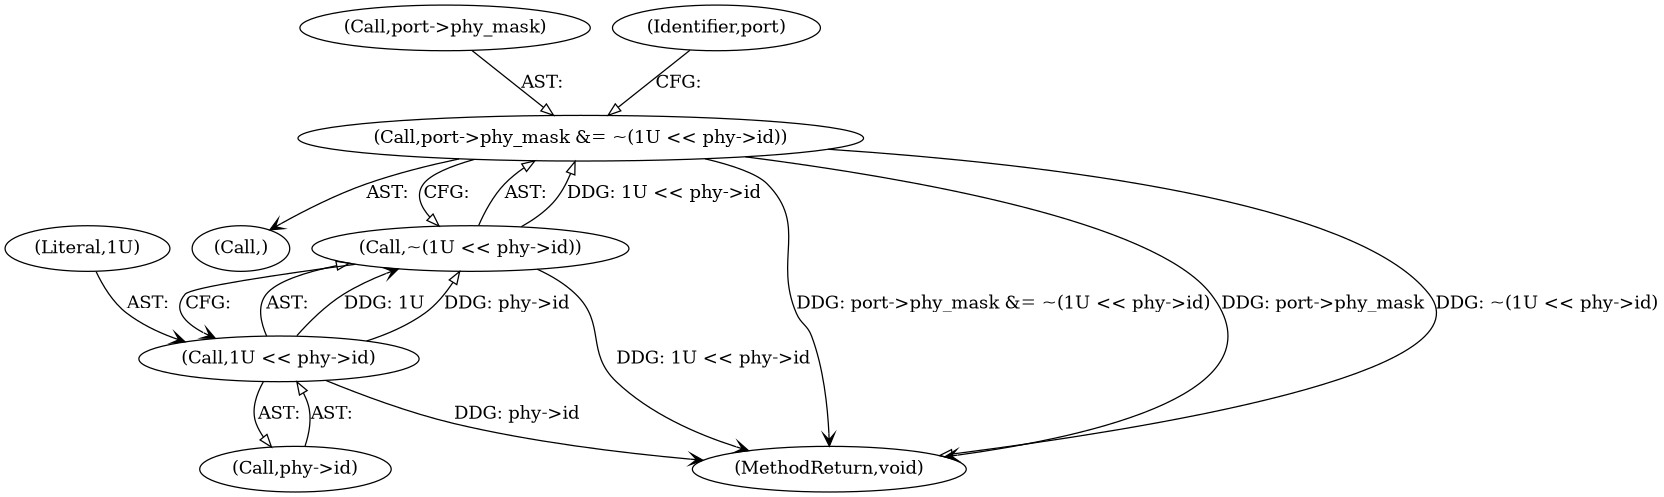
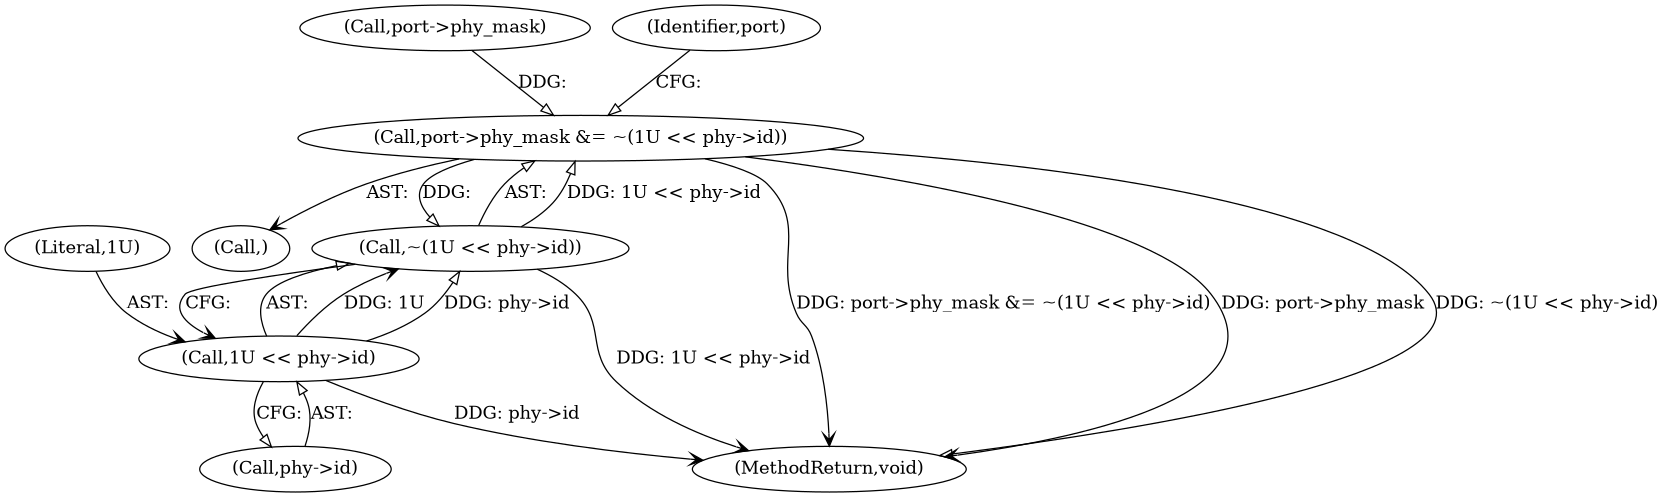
edge "(Call,port->phy_mask)" -> "(Call,port->phy_mask &= ~(1U << phy->id))": label "AST: " -> "DDG: "
edge "(Call,port->phy_mask &= ~(1U << phy->id))" -> "(Call,~(1U << phy->id))": label "CFG: " -> "DDG: "
edge "(Call,1U << phy->id)" -> "(Call,phy->id)": label "AST: " -> "CFG: "
